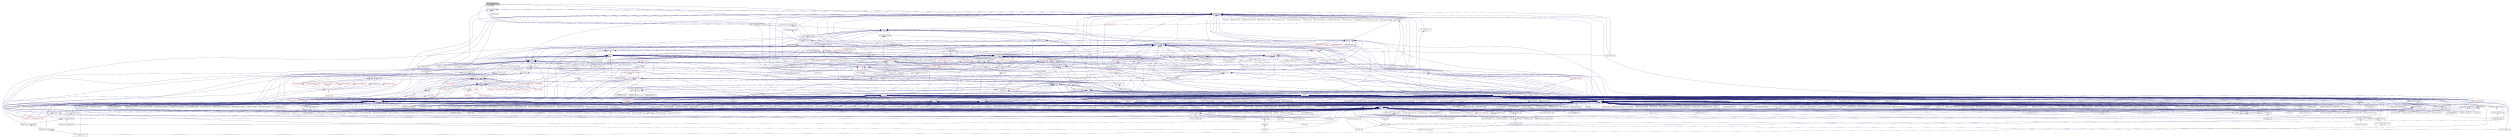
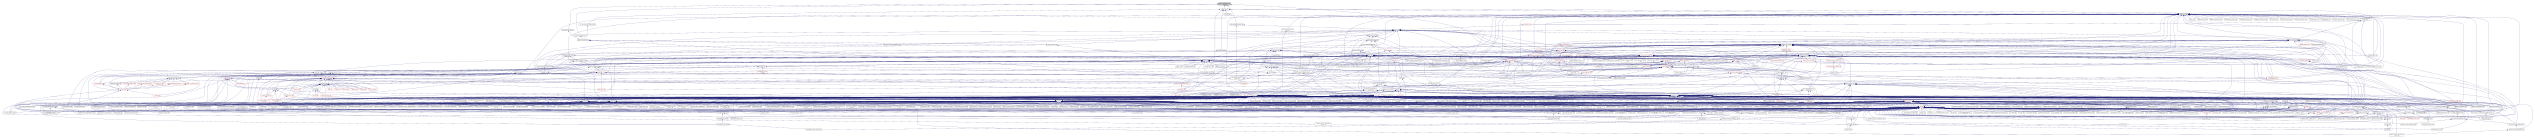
node "base_lco_with_value _3.cpp": added
